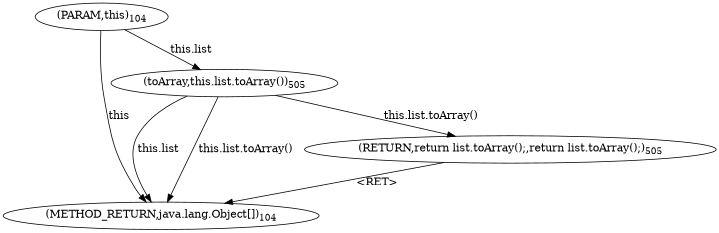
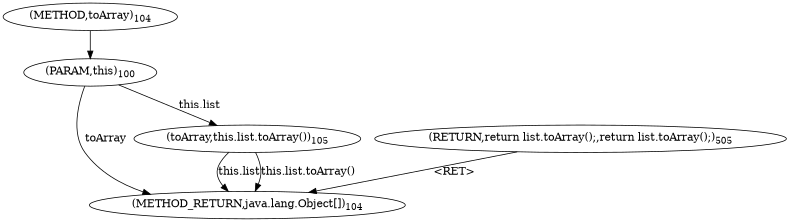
node "(PARAM,this)": text "104" -> "100"
node "(METHOD,toArray)": added
node "(toArray,this.list.toArray())": text "505" -> "105"
edge "(toArray,this.list.toArray())" -> "(RETURN,return list.toArray();,return list.toArray();)": removed, label "this.list.toArray()"
edge "(PARAM,this)" -> "(METHOD_RETURN,java.lang.Object[])": label "this" -> "toArray"
